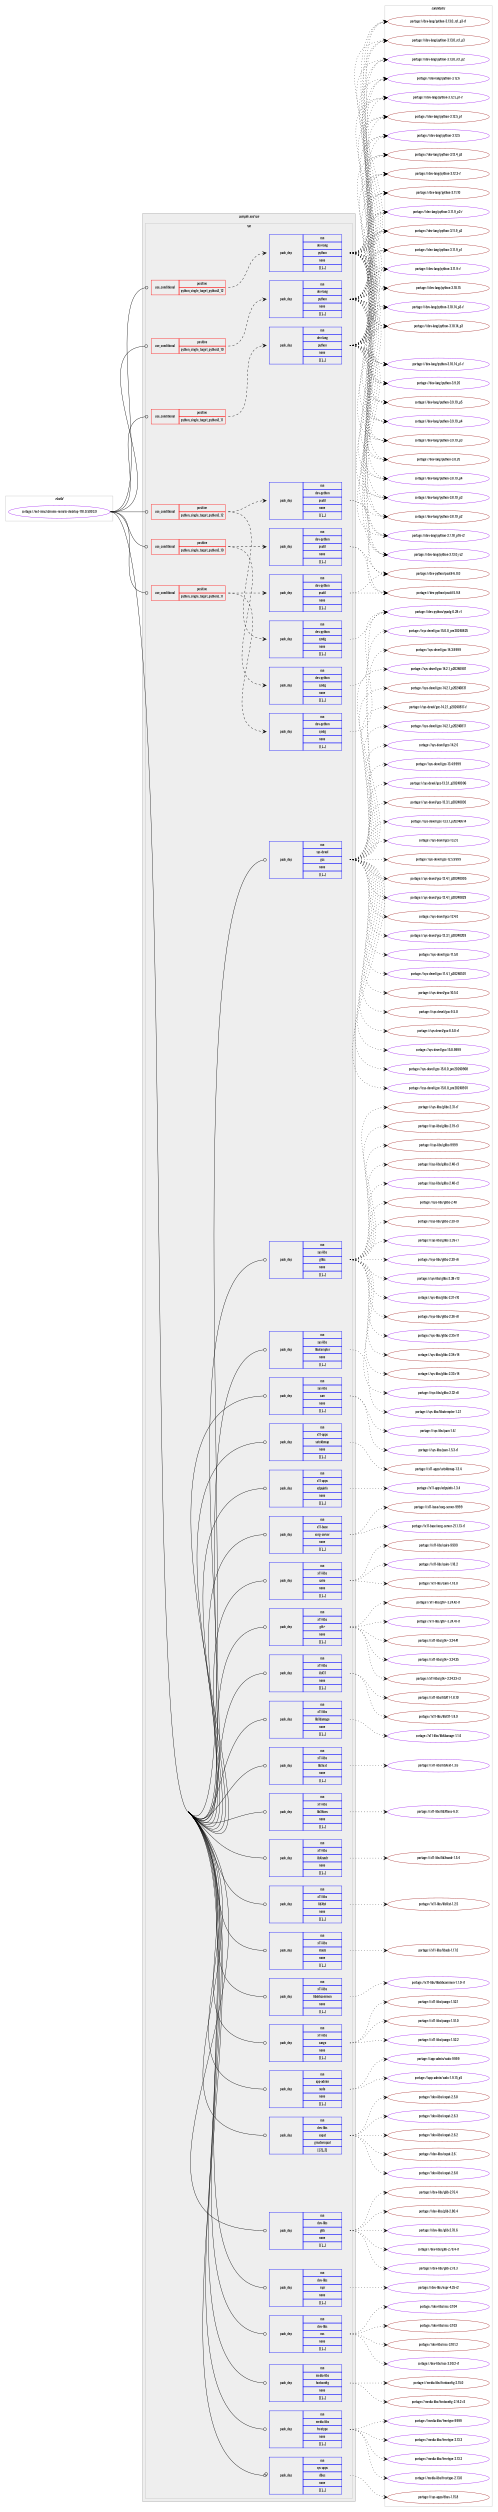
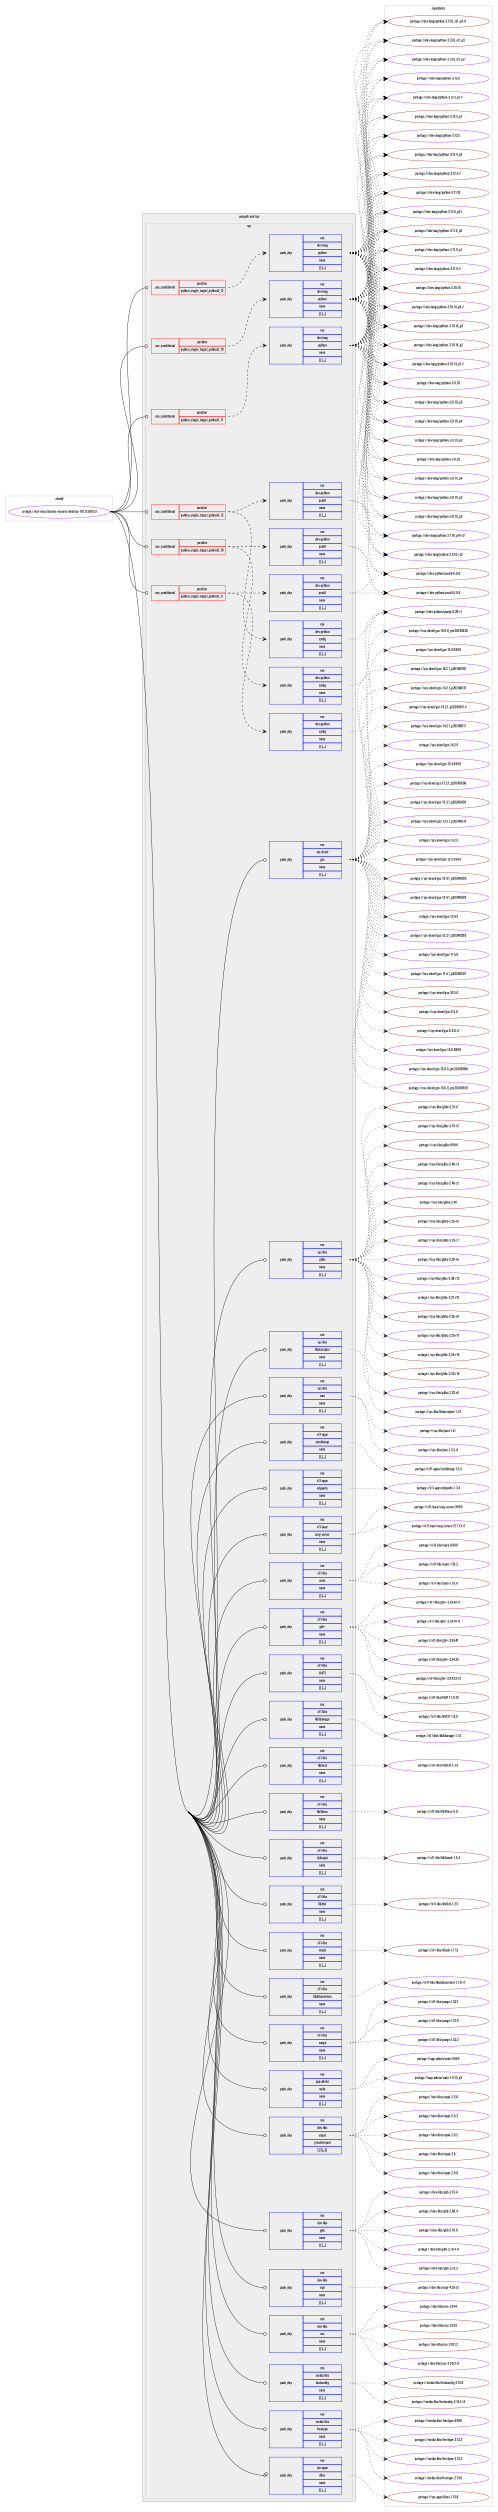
node "portage://dev-lang/python-3.10.14_p2": added
node "portage://x11-libs/pango-1.52.1": color brown -> purple
node "portage://dev-libs/glib-2.76.4": color brown -> purple
